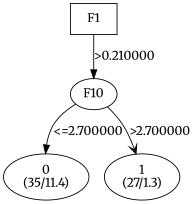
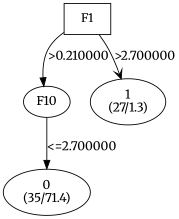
edge "F10" -> "1 (27/1.3)": now "F1" -> "1 (27/1.3)"
node "0 (35/11.4)": label "0 (35/11.4)" -> "0 (35/71.4)"
